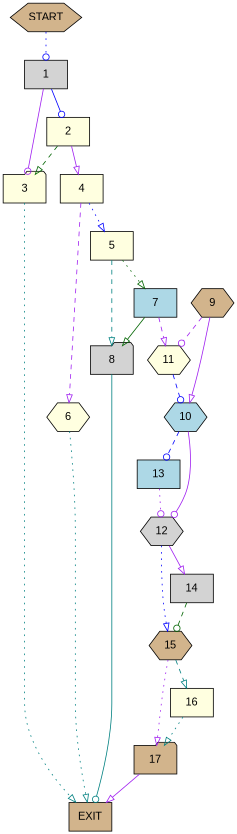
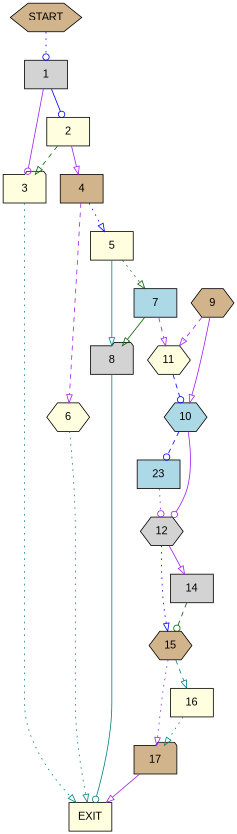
node "4": fillcolor lightyellow -> tan
edge "5" -> "8": style dashed -> solid
edge "9" -> "11": arrowhead odot -> onormal
node "13": label "13" -> "23"
node "EXIT": fillcolor tan -> lightyellow
